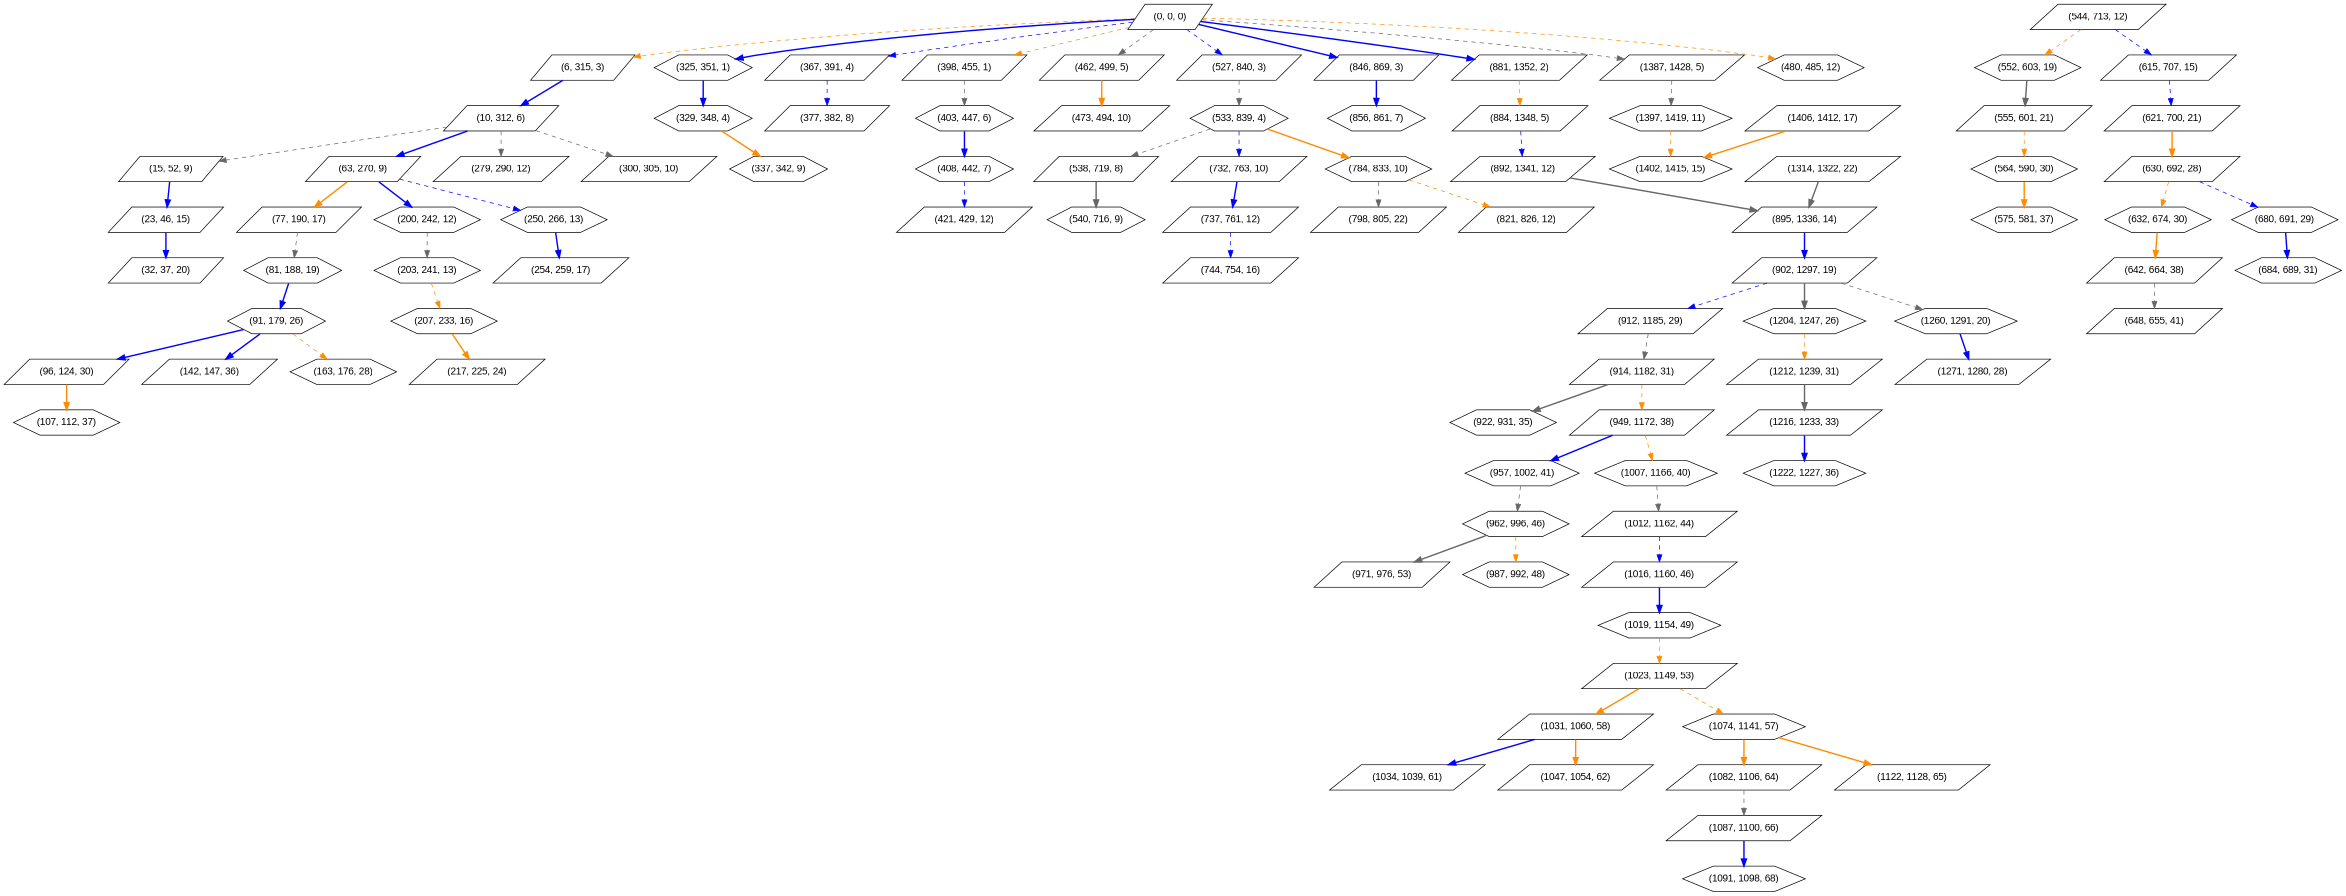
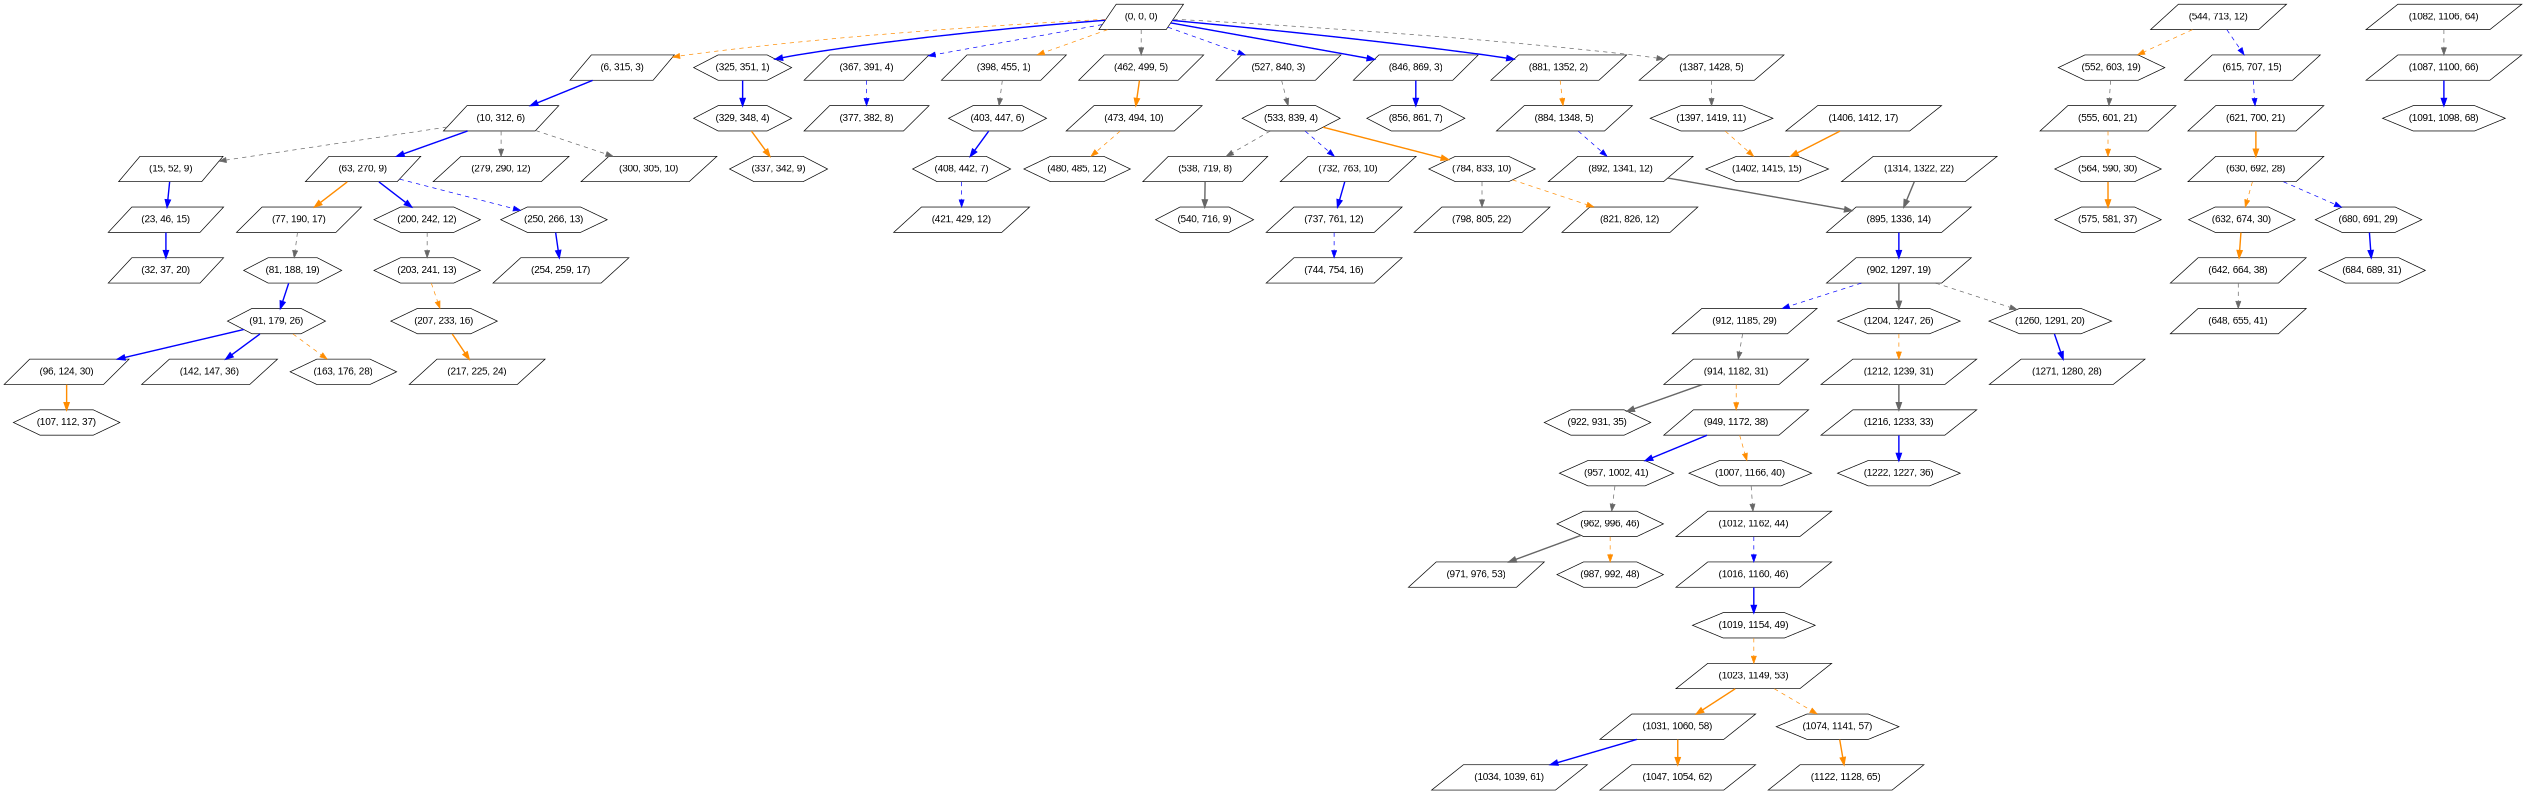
edge "(0, 0, 0)" -> "(480, 485, 12)": now "(473, 494, 10)" -> "(480, 485, 12)"
edge "(552, 603, 19)" -> "(555, 601, 21)": style bold -> dashed
edge "(1074, 1141, 57)" -> "(1082, 1106, 64)": removed
